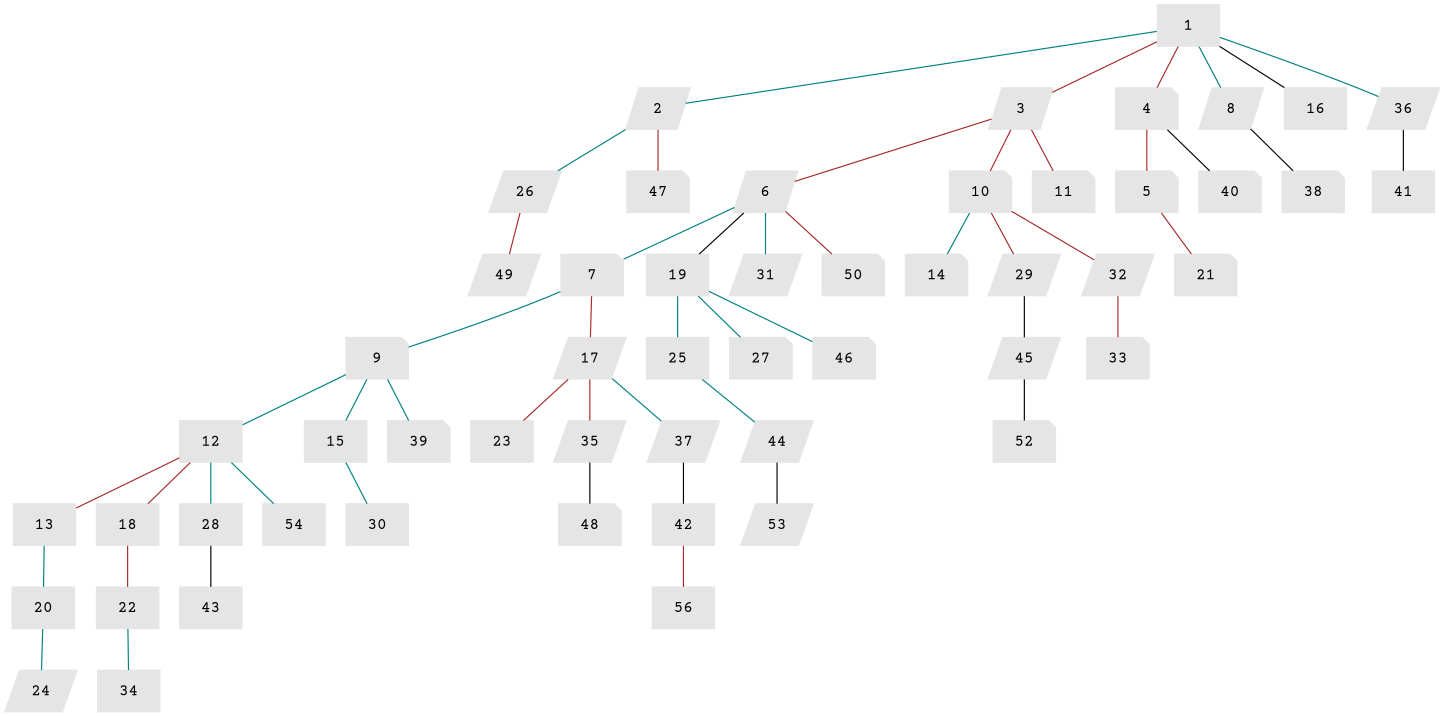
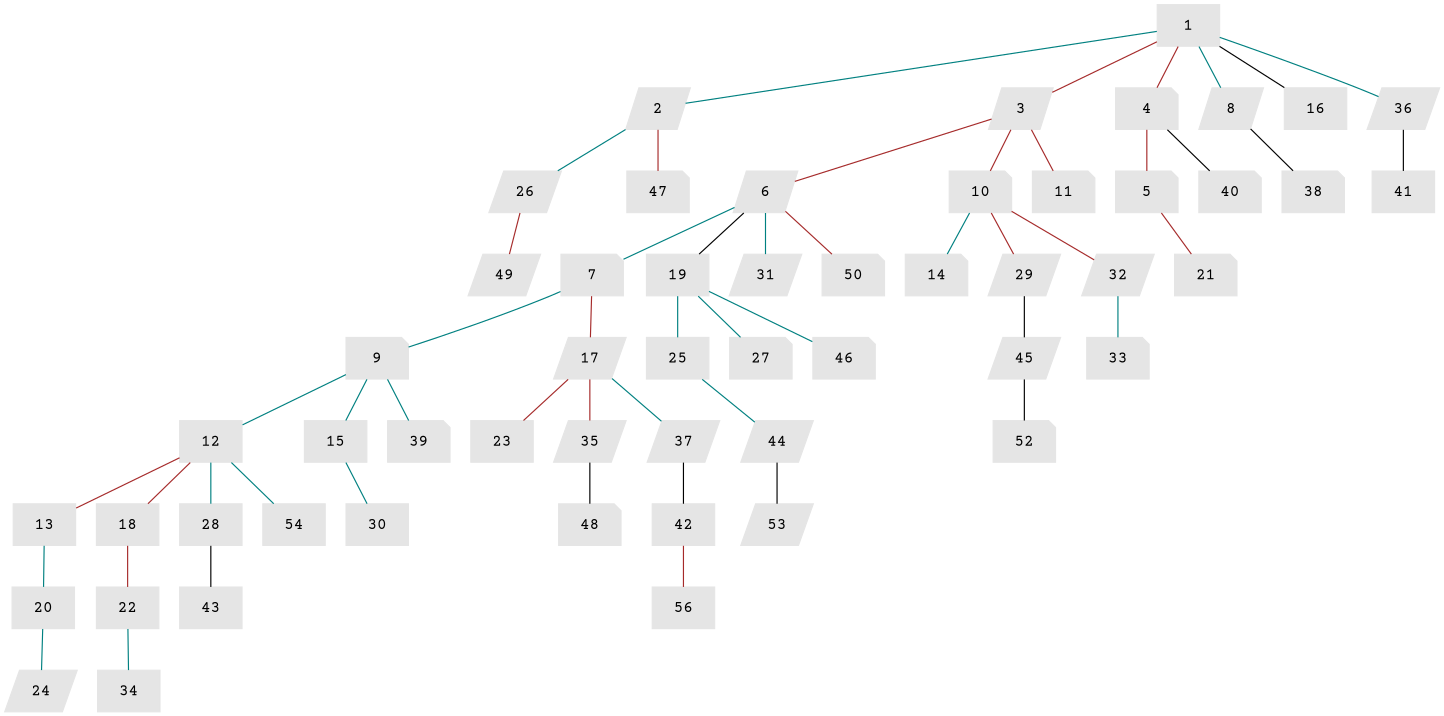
edge "32" -- "33": color brown -> teal
